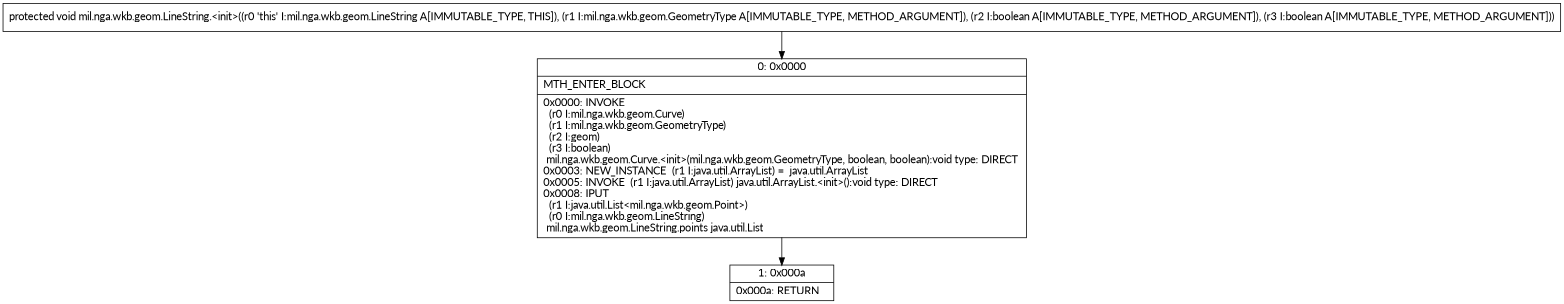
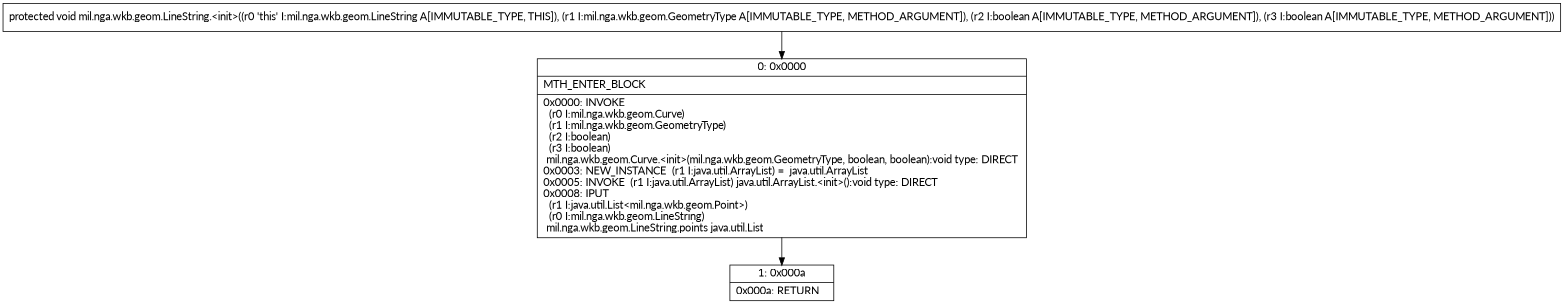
node "0: 0x0000": text "(r2 I:geom)" -> "(r2 I:boolean)"
